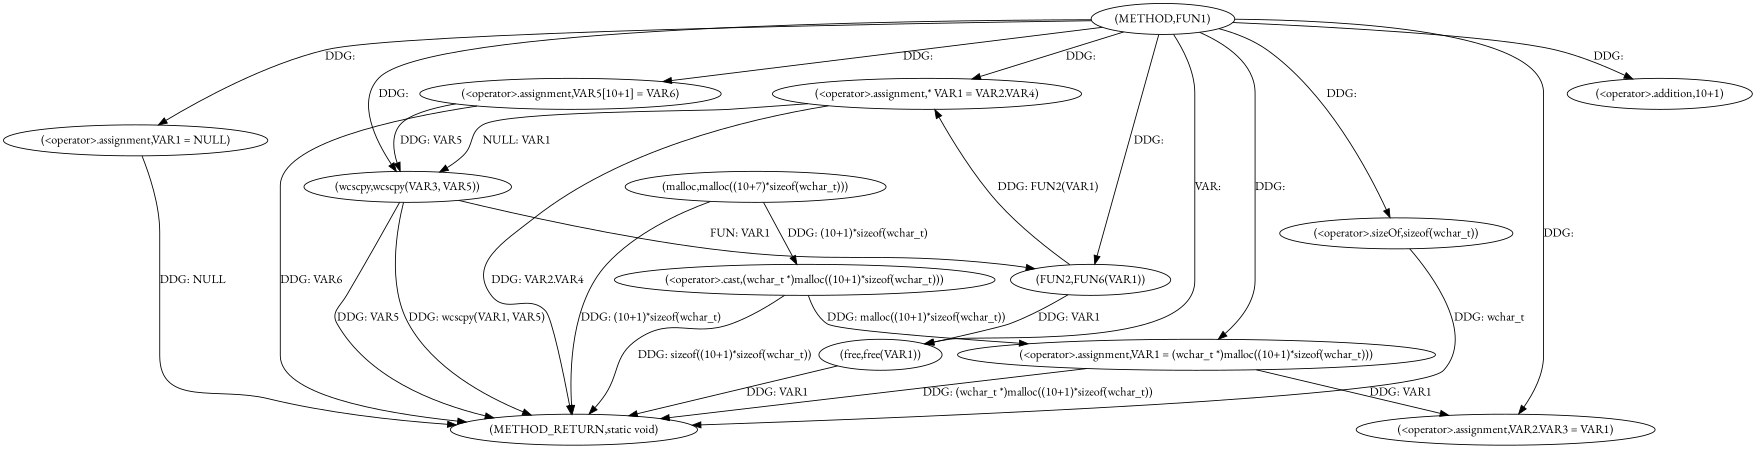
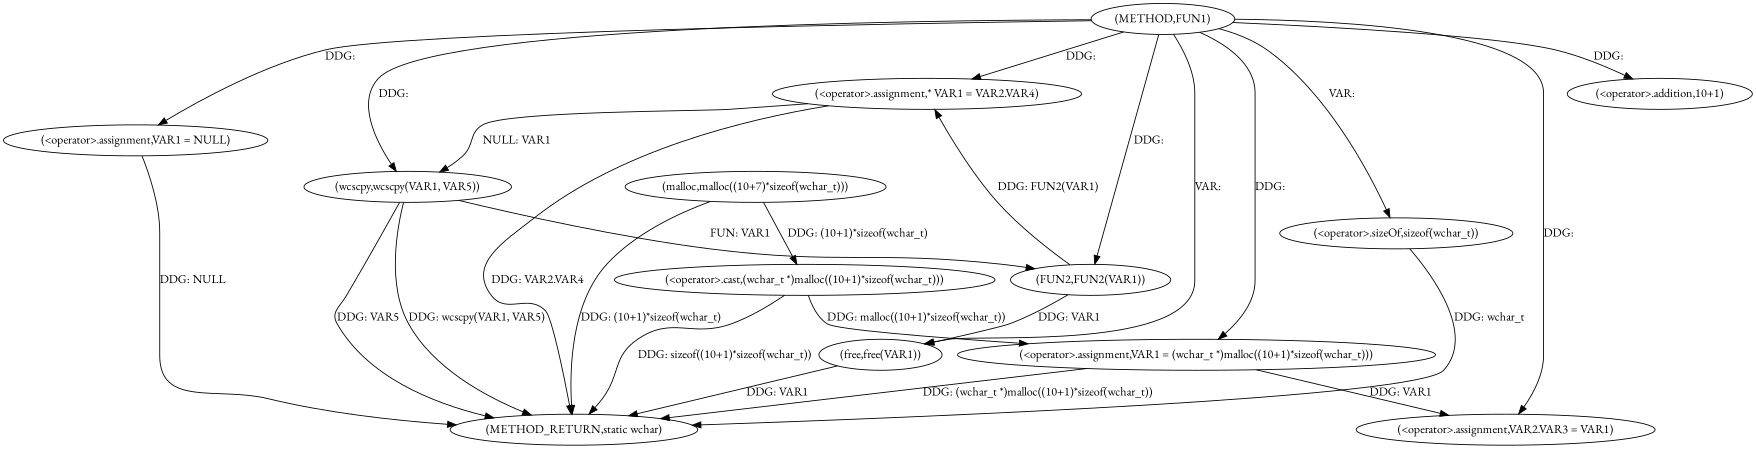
node "(<operator>.assignment,VAR5[10+1] = VAR6)": removed
edge "(METHOD,FUN1)" -> "(<operator>.sizeOf,sizeof(wchar_t))": label "DDG: " -> "VAR: "
node "(wcscpy,wcscpy(VAR3, VAR5))": label "(wcscpy,wcscpy(VAR3, VAR5))" -> "(wcscpy,wcscpy(VAR1, VAR5))"
node "(FUN2,FUN6(VAR1))": label "(FUN2,FUN6(VAR1))" -> "(FUN2,FUN2(VAR1))"
node "(METHOD_RETURN,static void)": label "(METHOD_RETURN,static void)" -> "(METHOD_RETURN,static wchar)"
